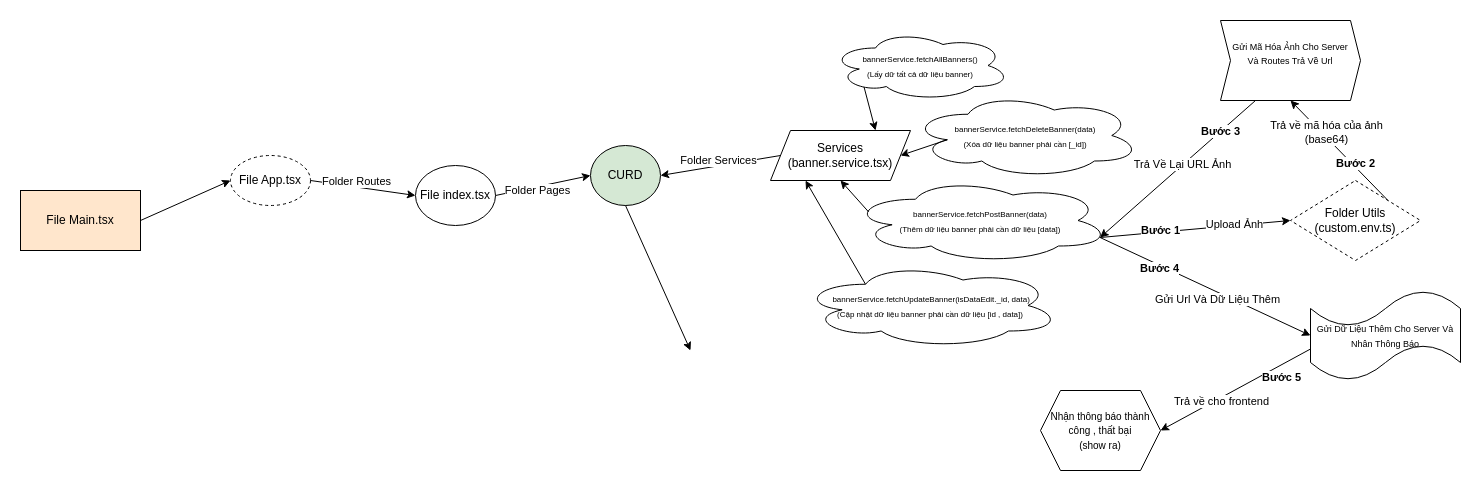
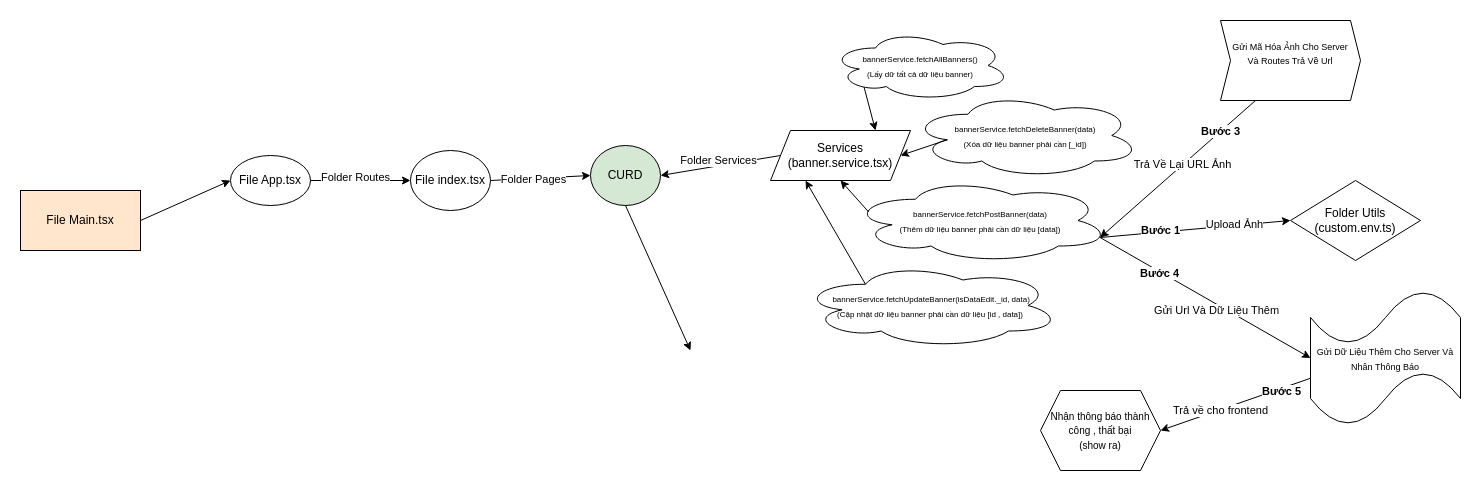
edge "Folder Utils (custom.env.ts)" -> "Gửi Mã Hóa Ảnh Cho Server Và Routes Trả Về Url": removed, labels "Bước 2", "Trả về mã hóa của ảnh (base64)"
node "File App.tsx": style dashed -> solid
node "File index.tsx": moved (456, 196) -> (451, 181)
node "Folder Utils (custom.env.ts)": style dashed -> solid
node "Gửi Dữ Liệu Thêm Cho Server Và Nhân Thông Báo": size 150x90 -> 150x135
